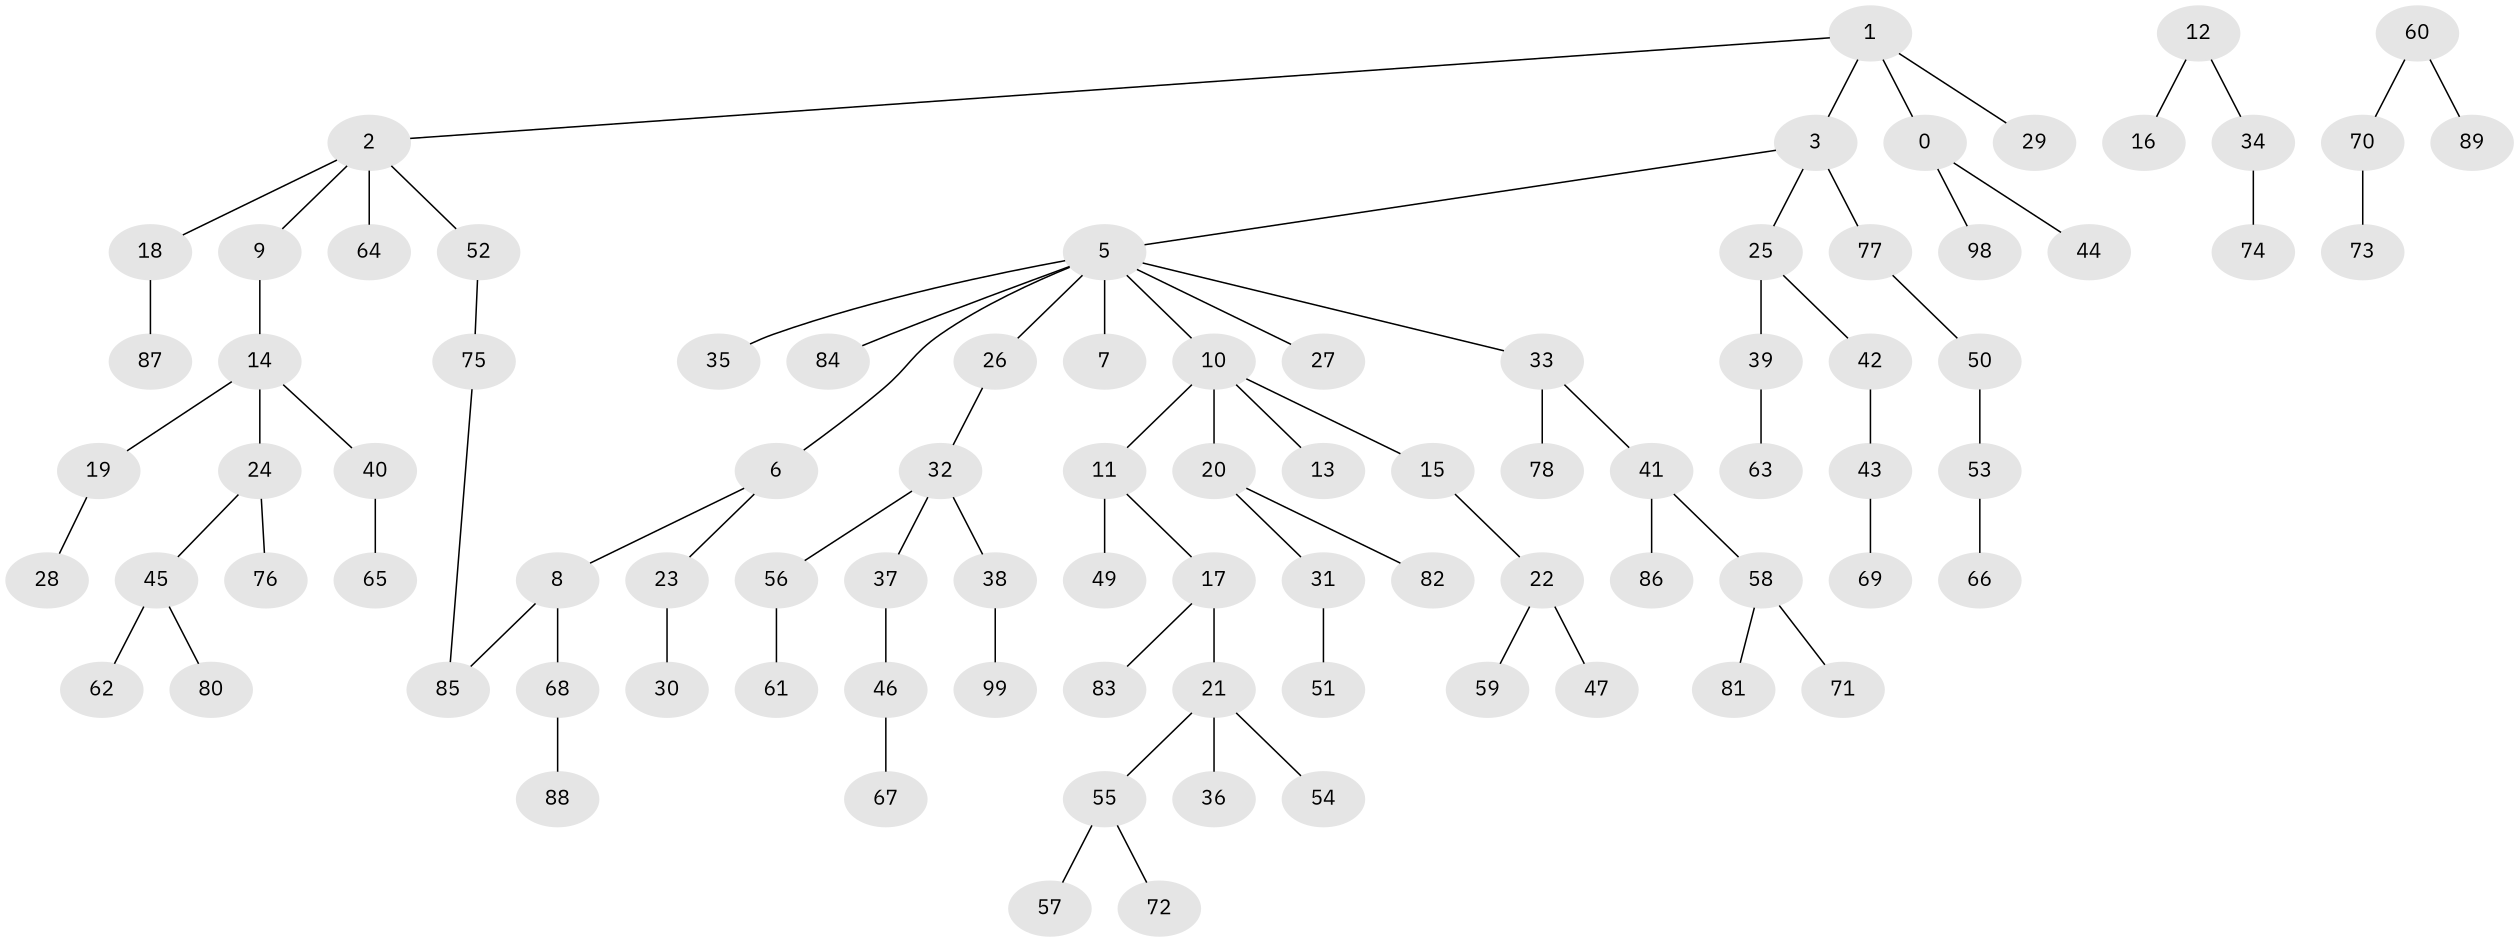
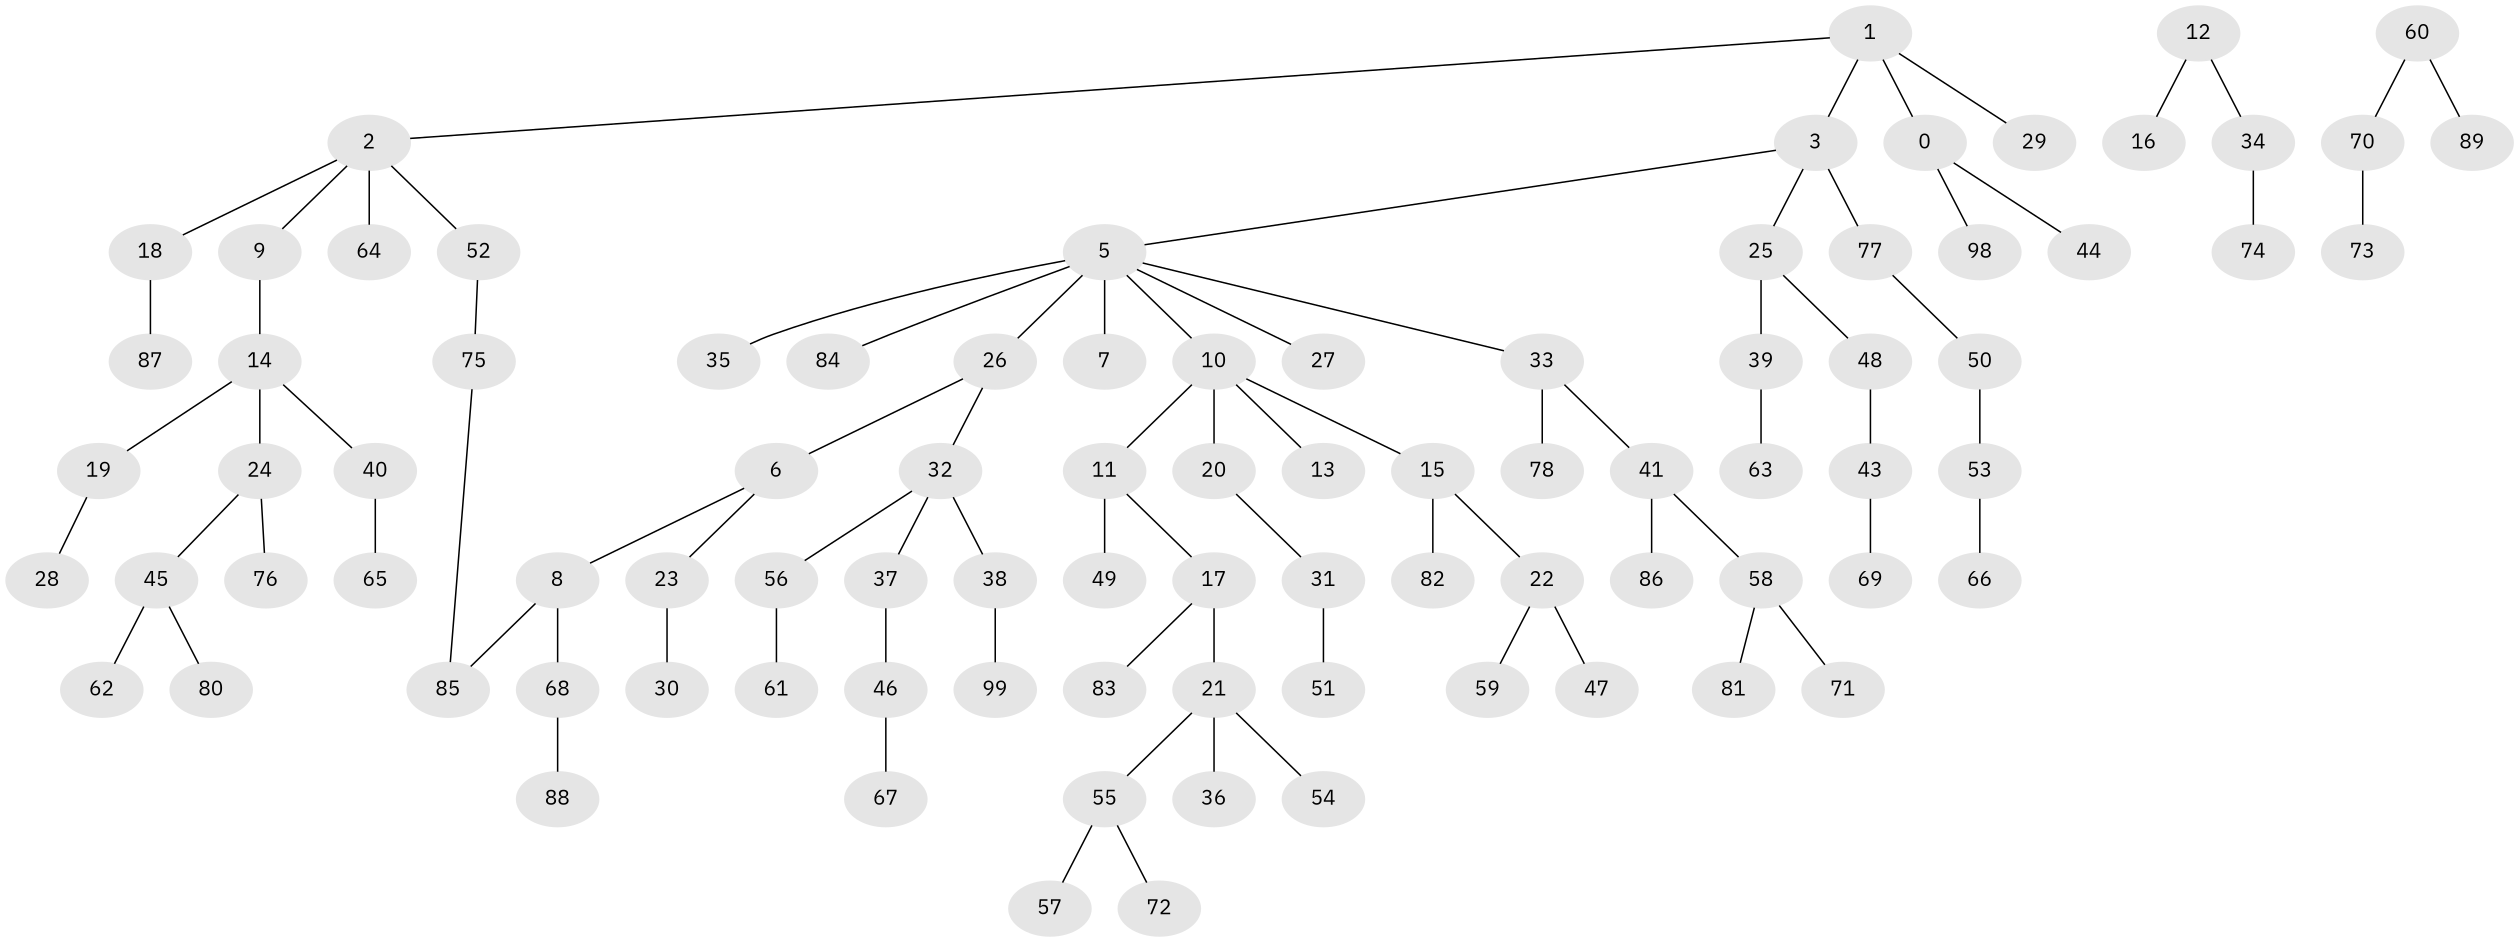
edge "5" -- "6": now "26" -- "6"
node "42": label "42" -> "48"
edge "20" -- "82": now "15" -- "82"
